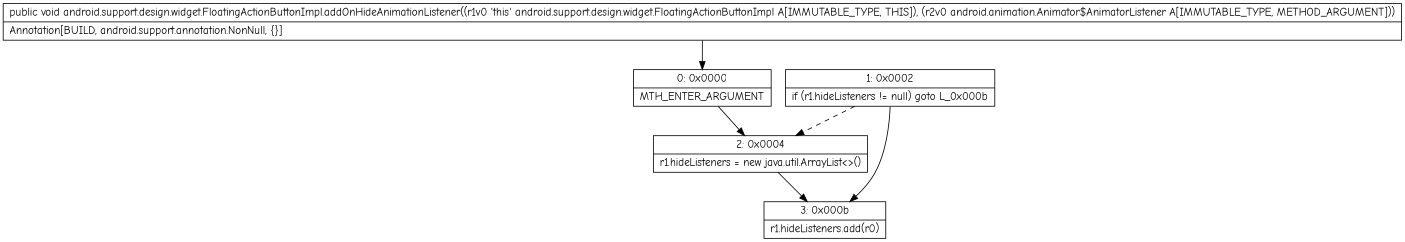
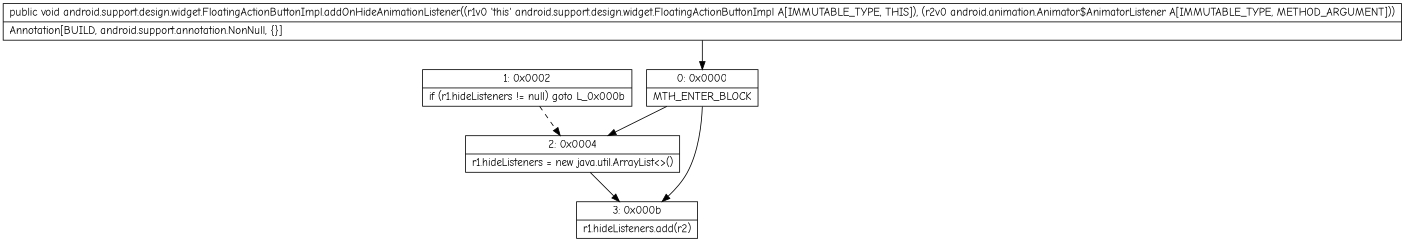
node "0: 0x0000": text "MTH_ENTER_ARGUMENT" -> "MTH_ENTER_BLOCK"
edge "1: 0x0002" -> "3: 0x000b": now "0: 0x0000" -> "3: 0x000b"
node "3: 0x000b": text "r1.hideListeners.add(r0)" -> "r1.hideListeners.add(r2)"
